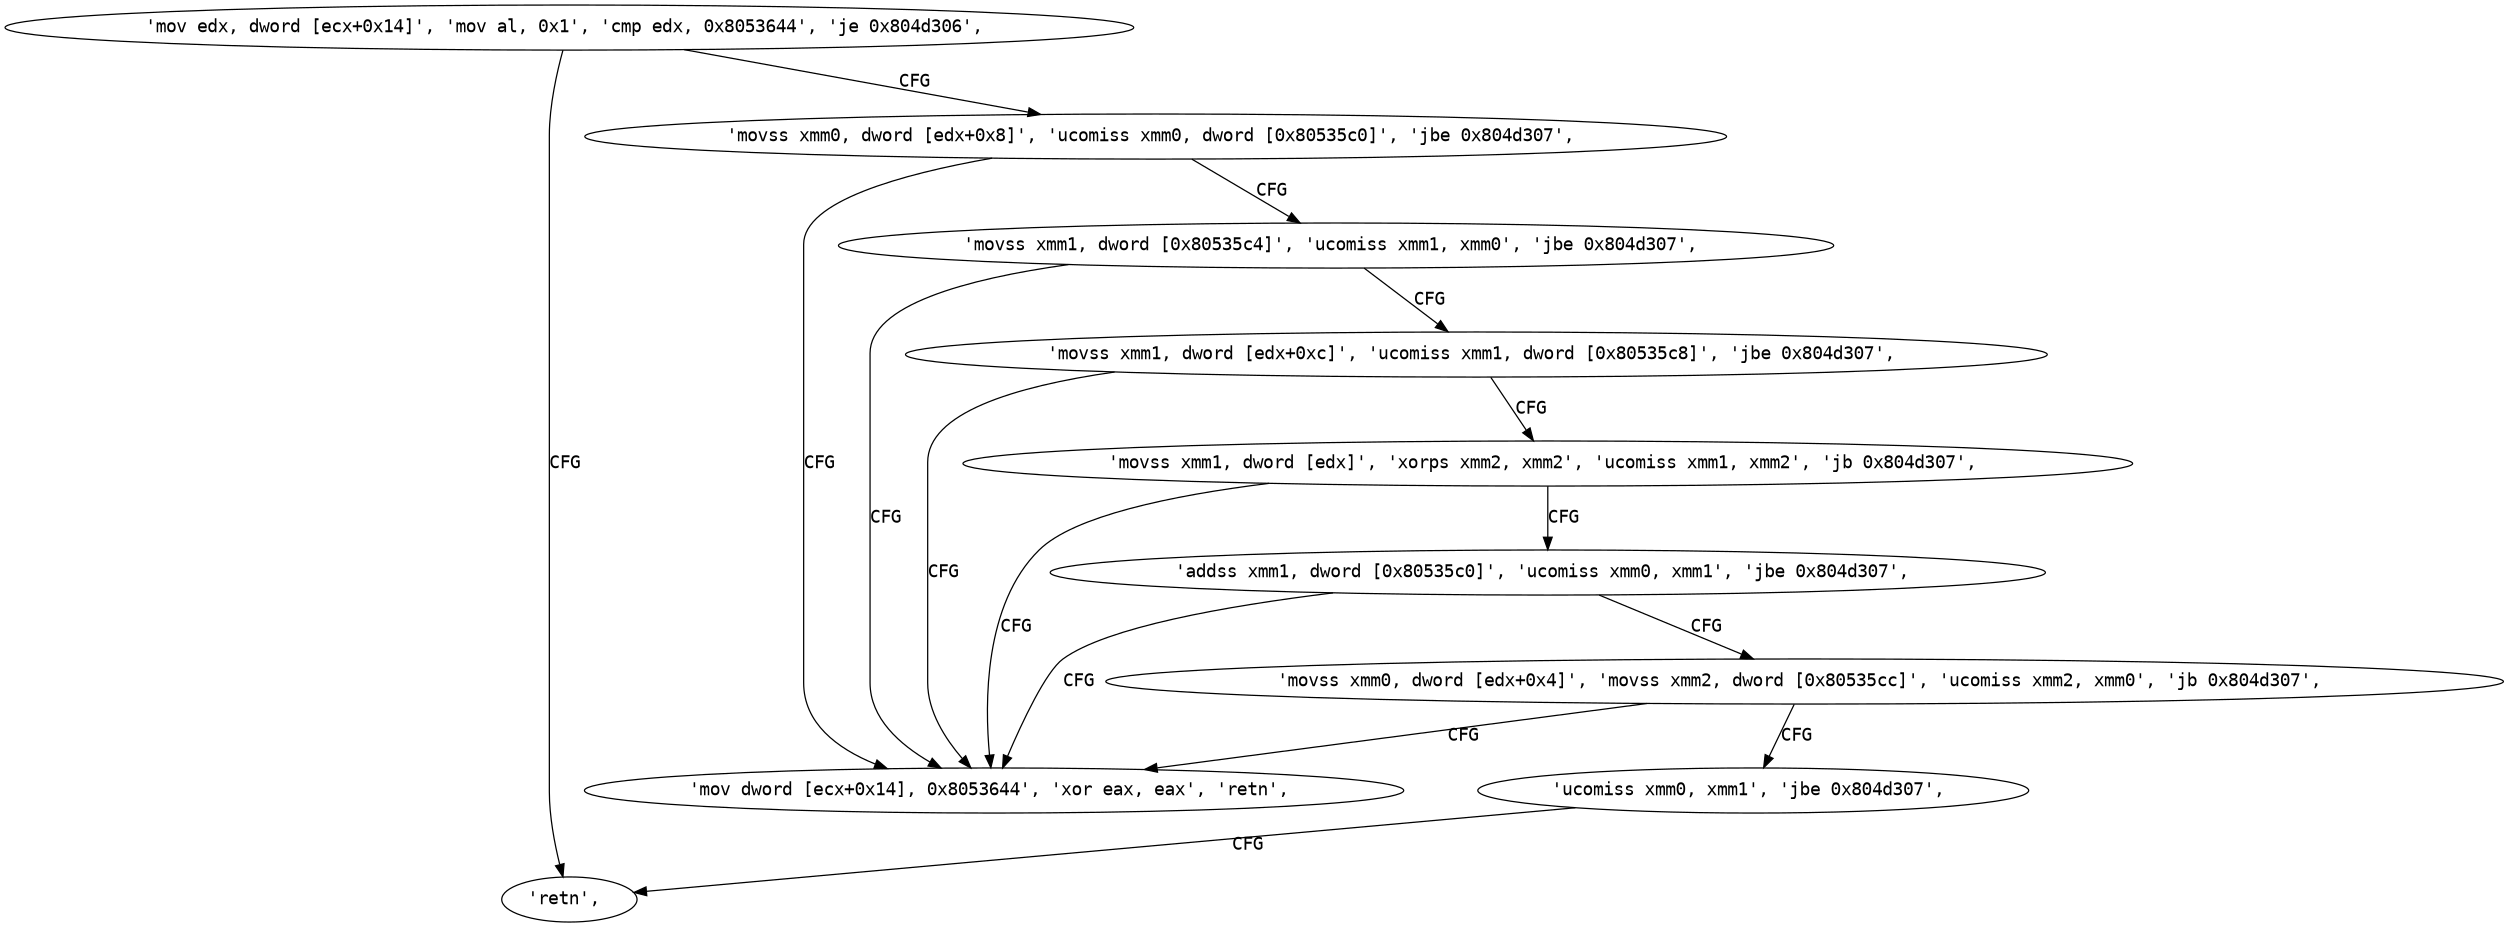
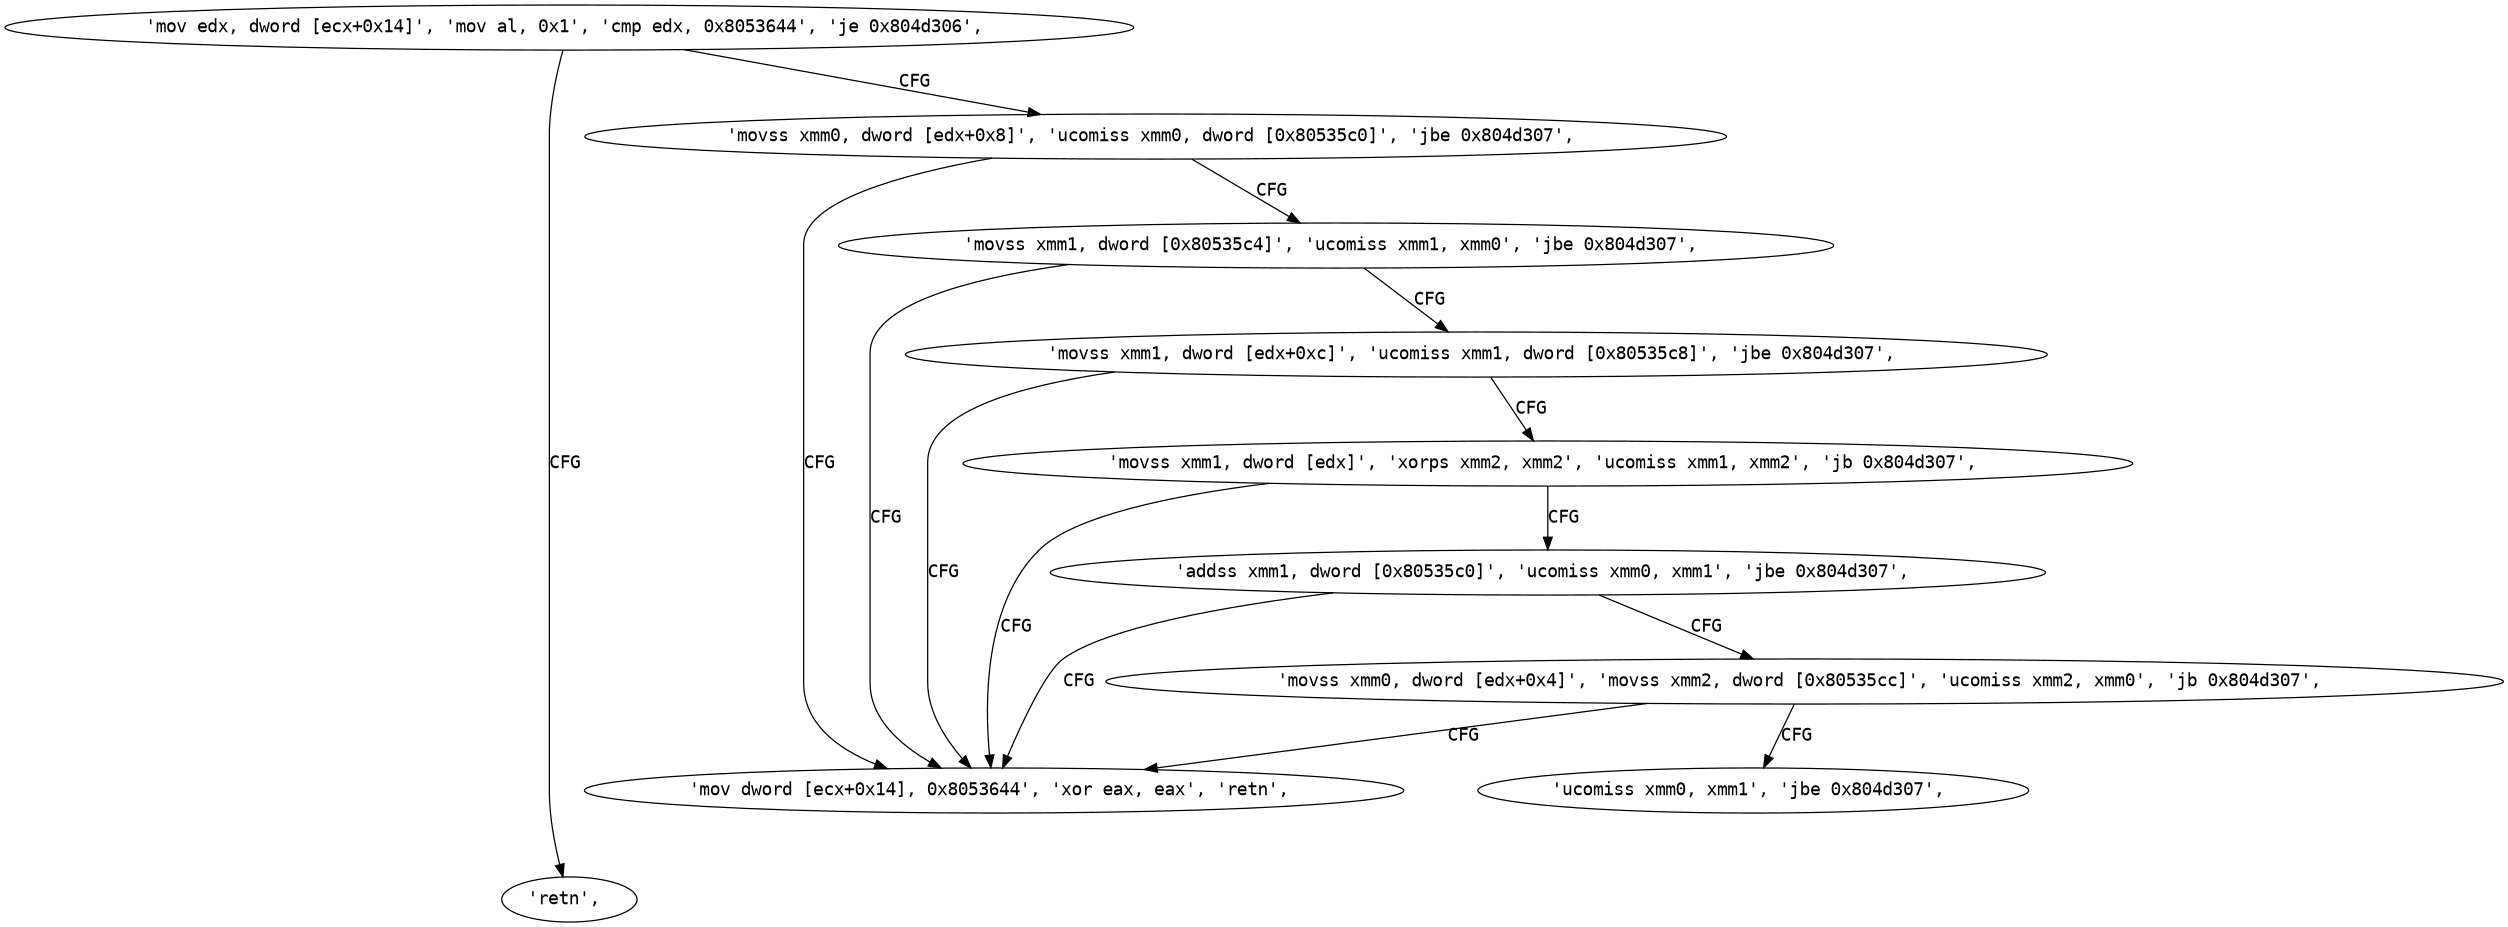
edge "'ucomiss xmm0, xmm1', 'jbe 0x804d307'," -> "'retn',": removed, label "CFG"
